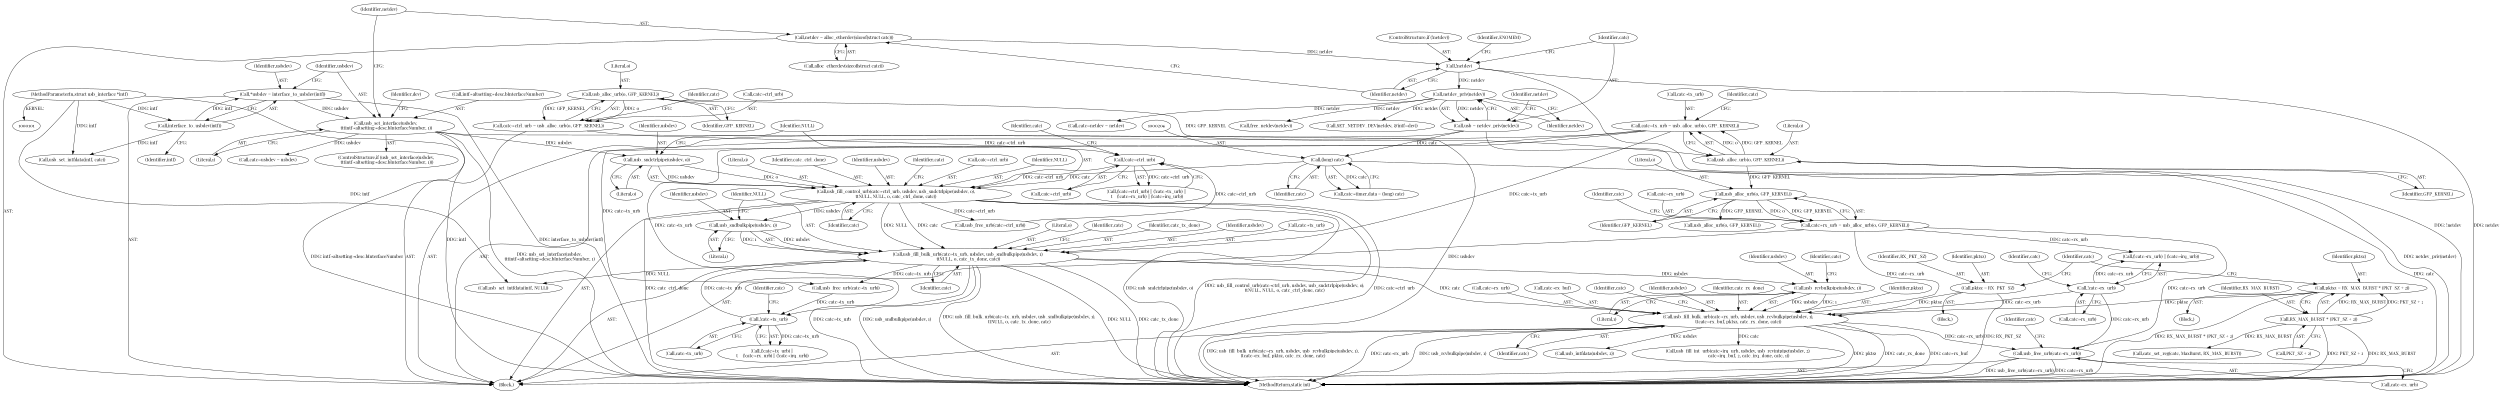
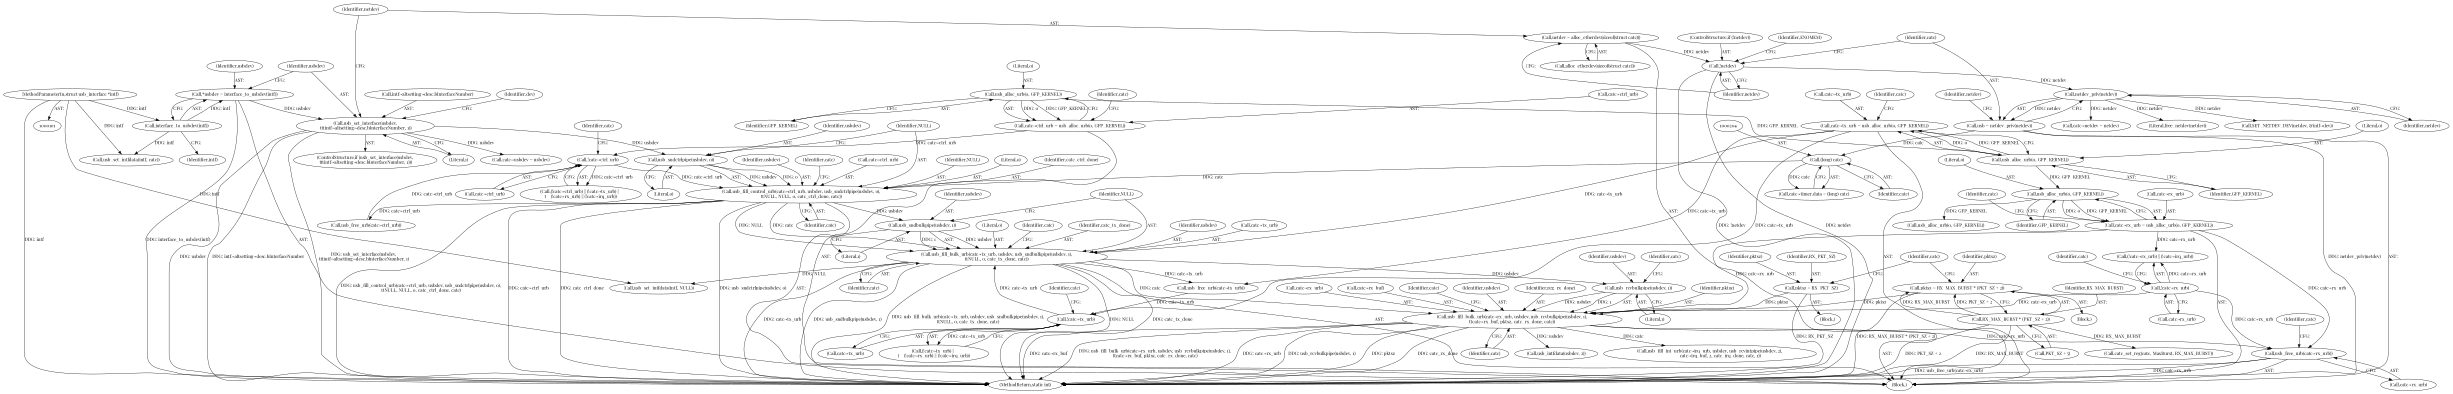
edge "(MethodParameterIn,struct usb_interface *intf)" -> "1000101": label "KERNEL: " -> "AST: "
node "(Call,free_netdev(netdev))": label "(Call,free_netdev(netdev))" -> "(Literal,free_netdev(netdev))"
node "(Identifier,catc_rx_done)": label "(Identifier,catc_rx_done)" -> "(Identifier,reg_rx_done)"
edge "(Call,(long) catc)" -> "(MethodReturn,static int)": removed, label "DDG: catc"
node "(Call,PKT_SZ + 2)": label "(Call,PKT_SZ + 2)" -> "(Call,PKT_SZ + 5)"
